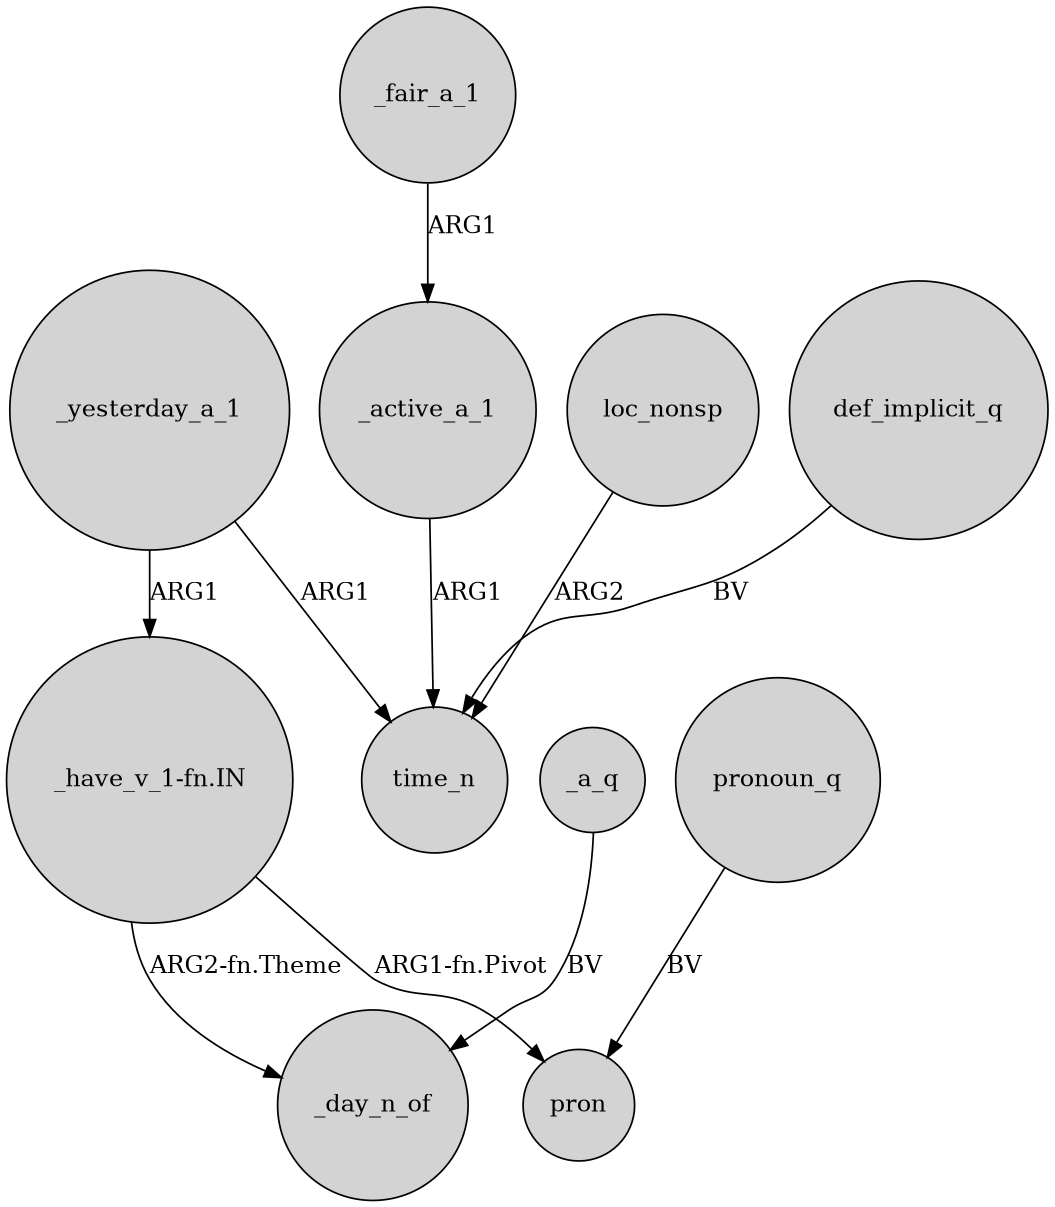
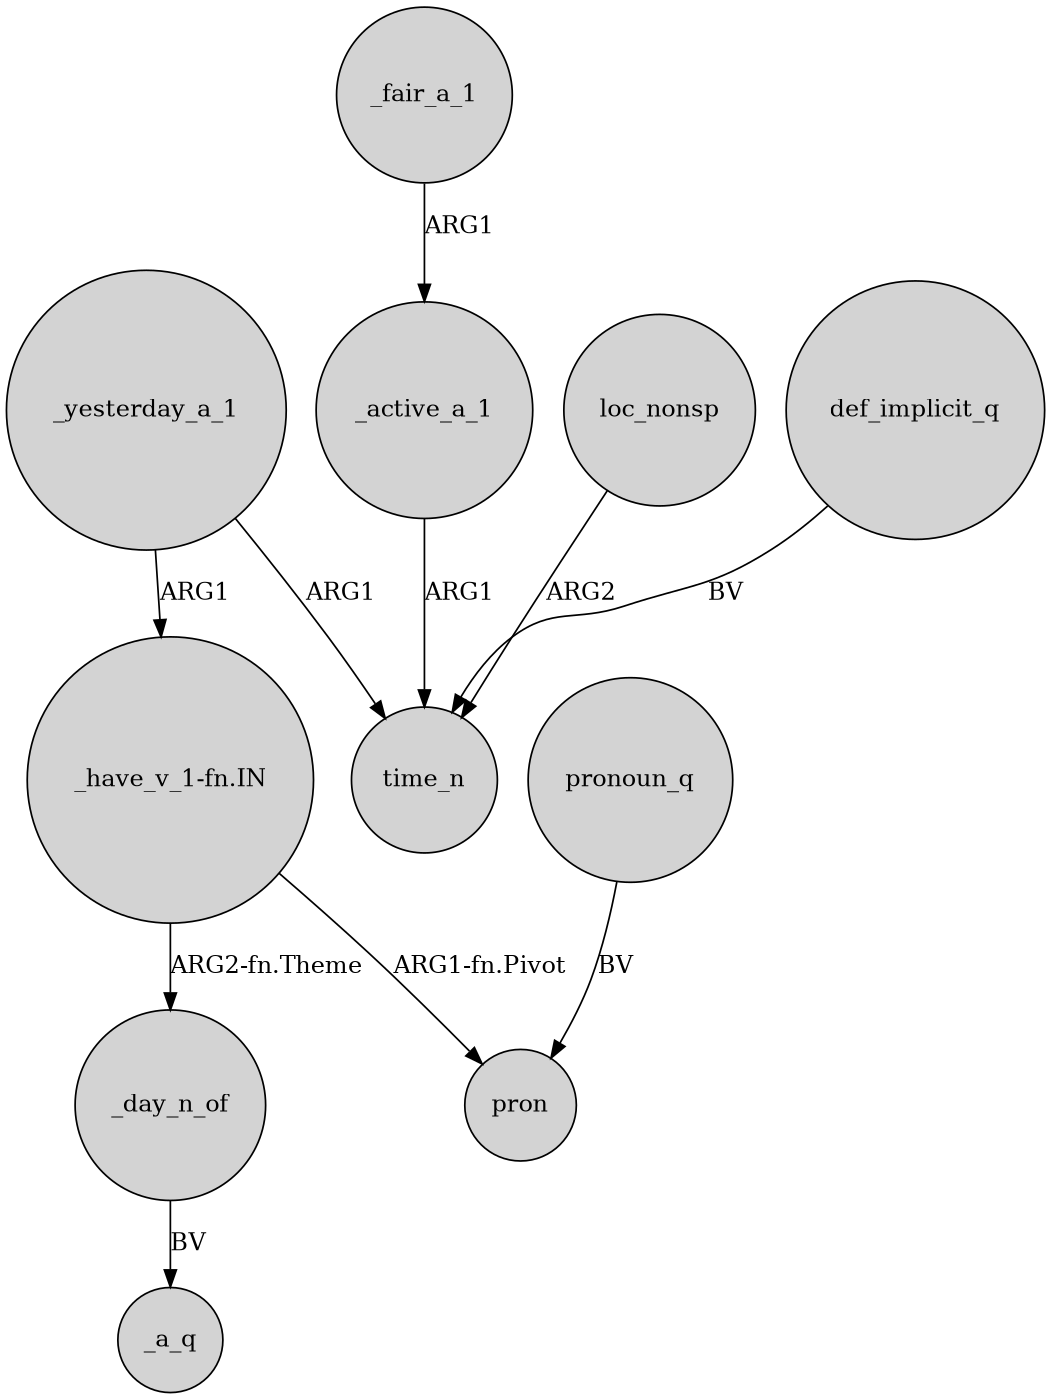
edge "_a_q" -> "_day_n_of": reversed
